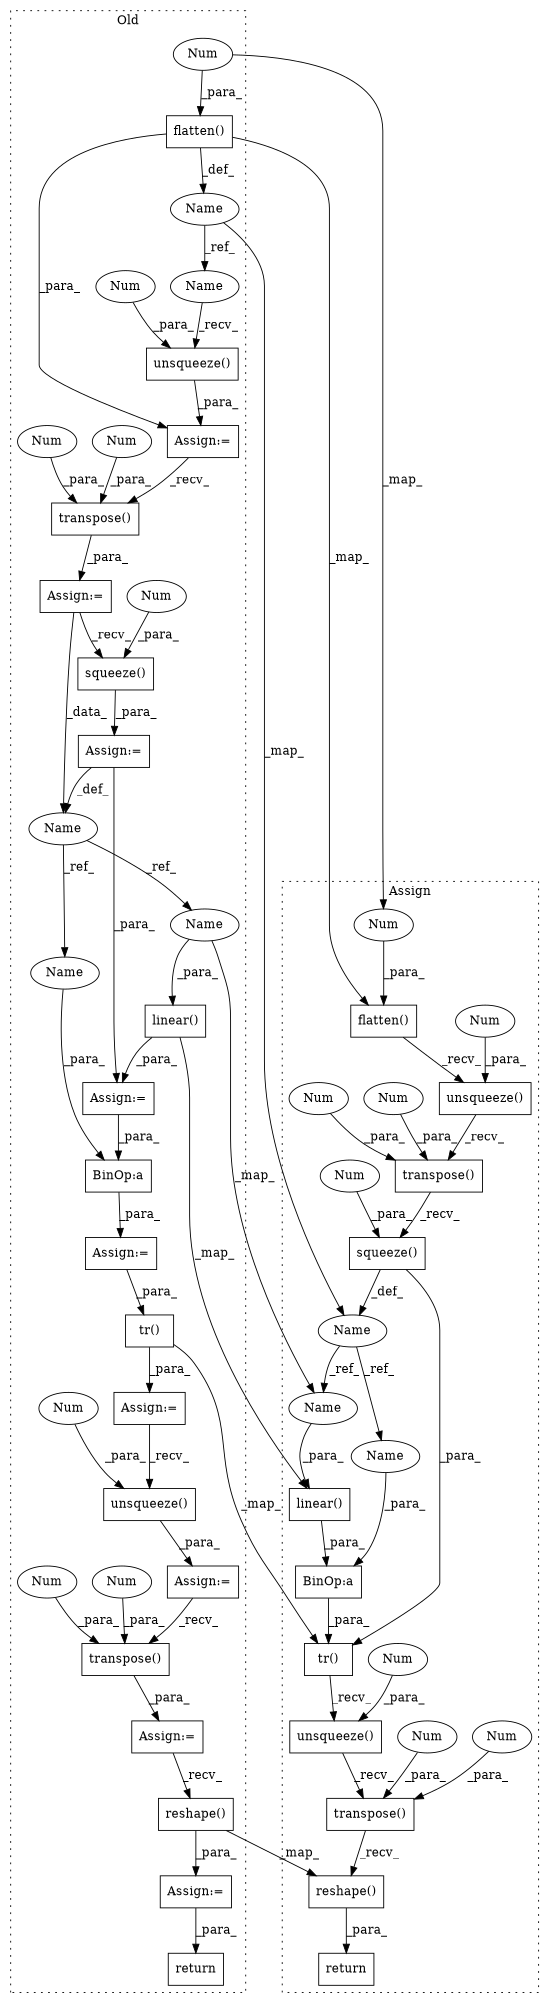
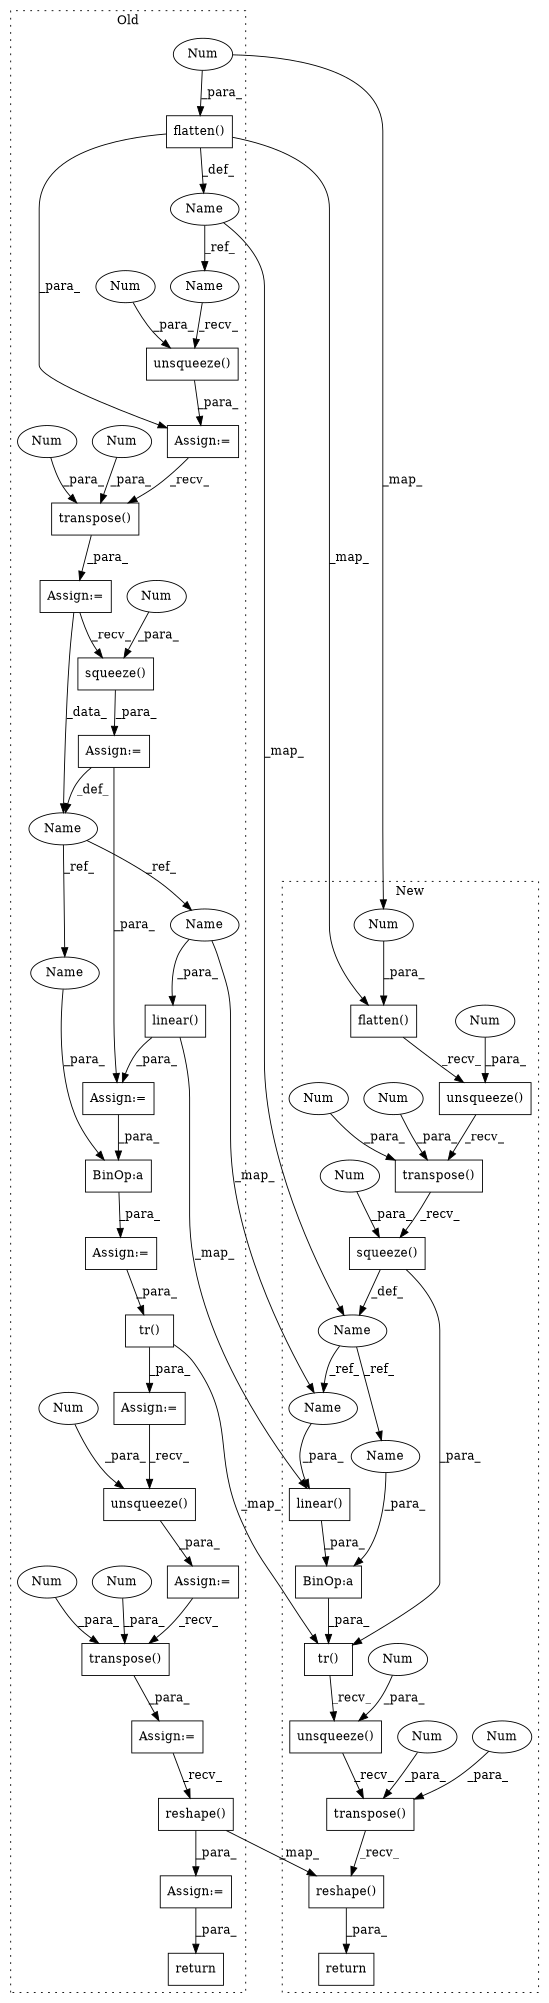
cluster "Assign": label "Assign" -> "New"
